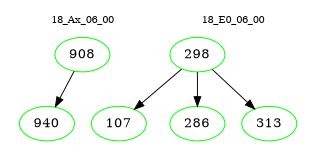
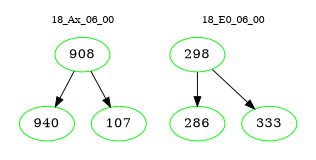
edge "298" -> "107": now "908" -> "107"
node "313": label "313" -> "333"
